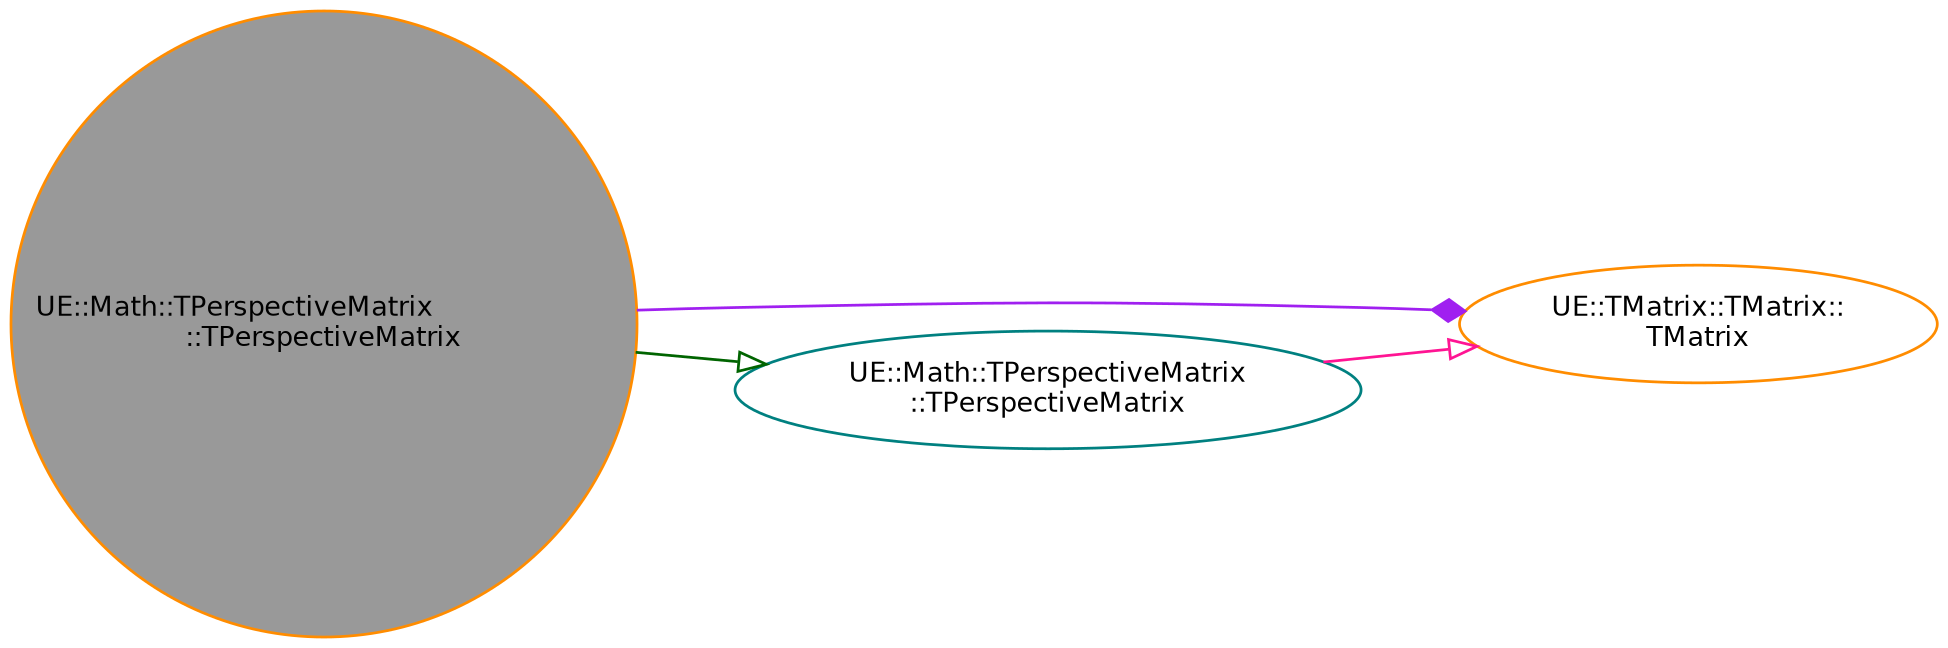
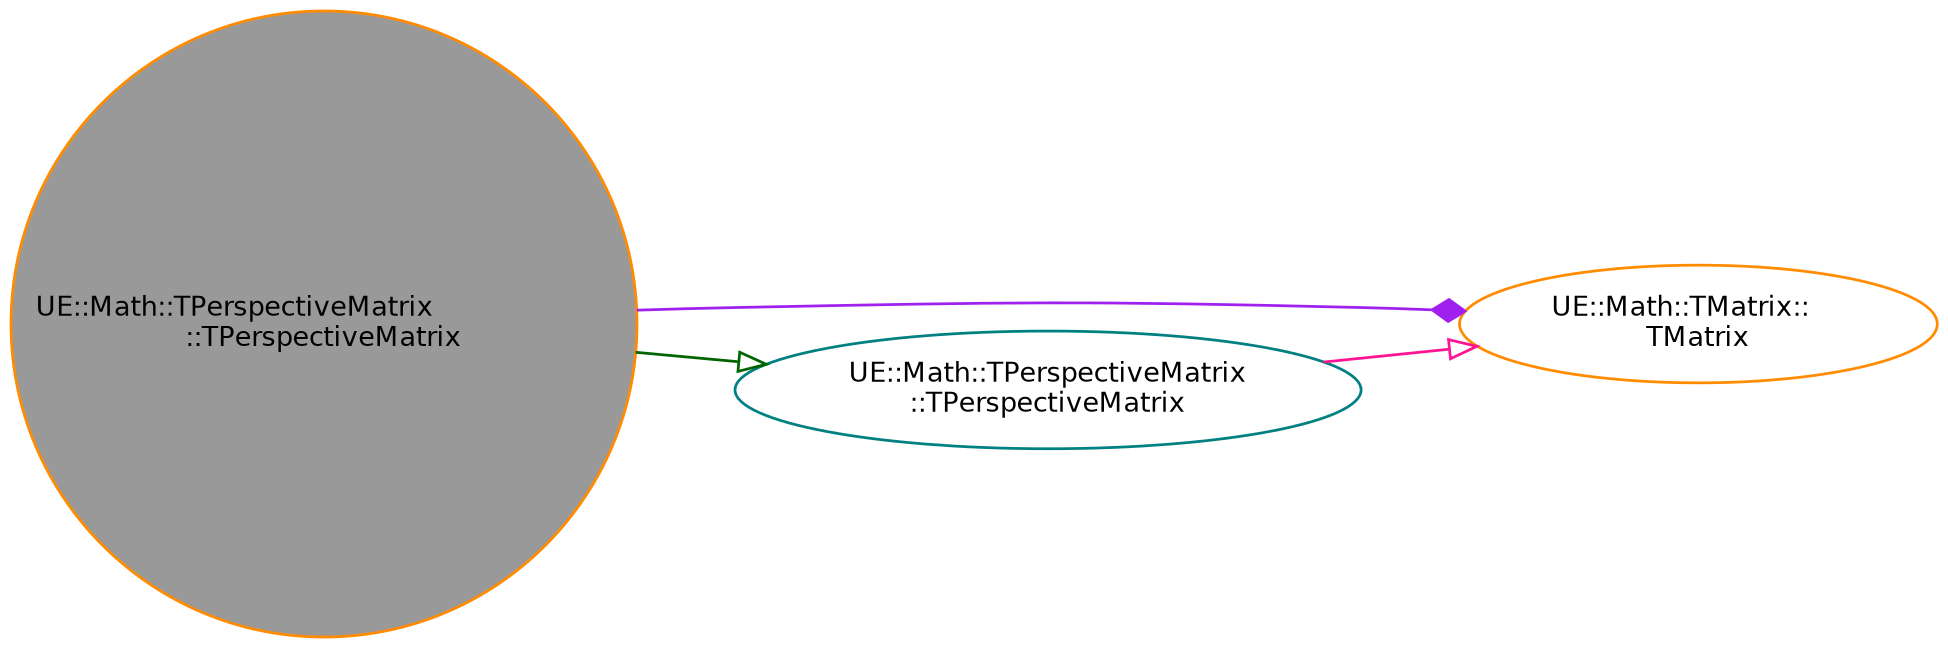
node "UE::TMatrix::TMatrix:: TMatrix": label "UE::TMatrix::TMatrix:: TMatrix" -> "UE::Math::TMatrix:: TMatrix"
